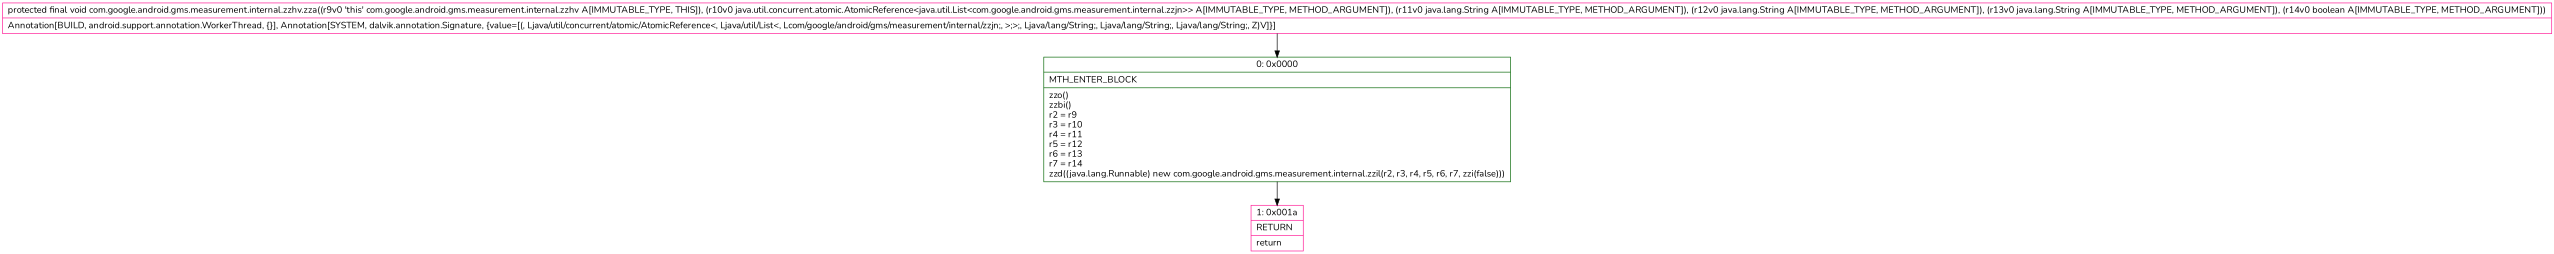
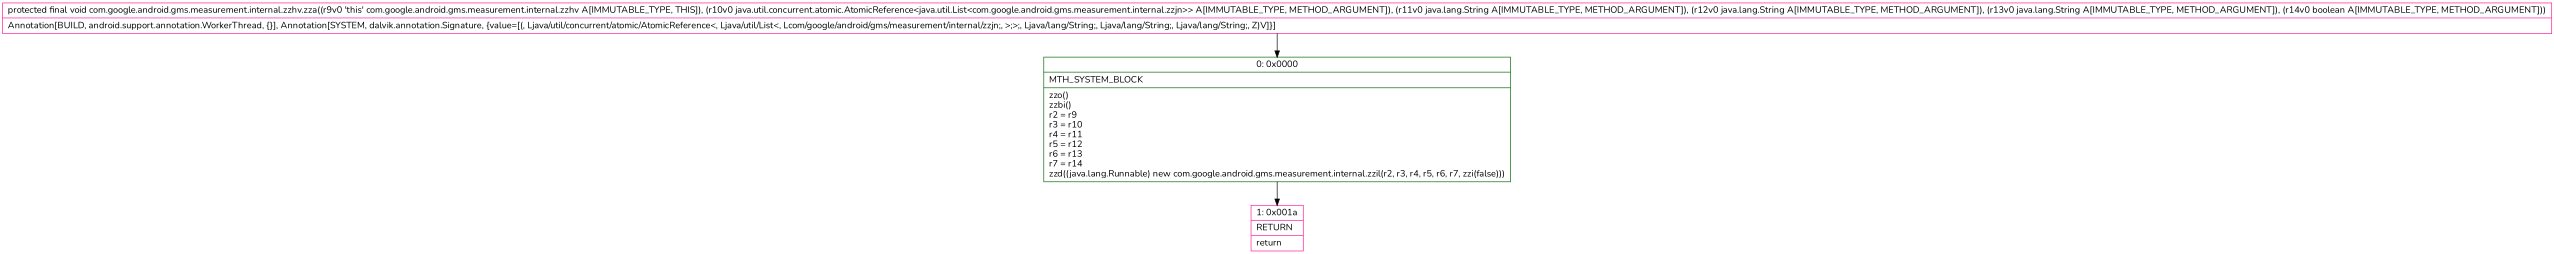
node "0: 0x0000": text "MTH_ENTER_BLOCK" -> "MTH_SYSTEM_BLOCK"
